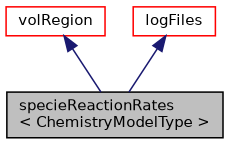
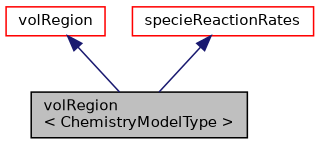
node "logFiles": label "logFiles" -> "specieReactionRates"
node "specieReactionRates < ChemistryModelType >": label "specieReactionRates < ChemistryModelType >" -> "volRegion < ChemistryModelType >"
